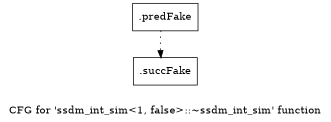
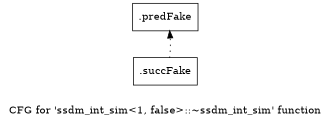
edge ".predFake" -> ".succFake": reversed
